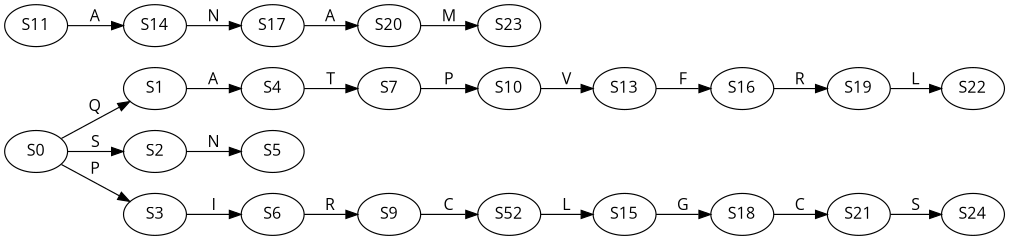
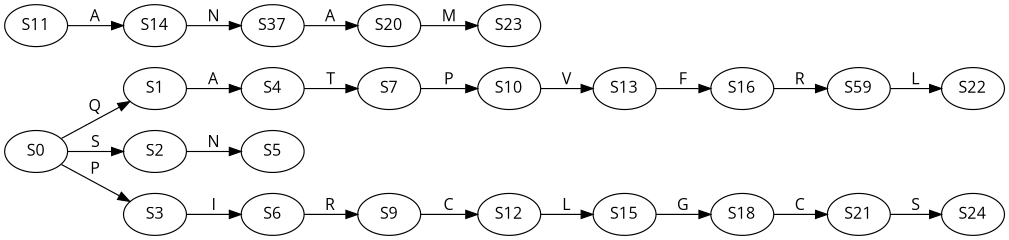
node "S17": label "S17" -> "S37"
node "S19": label "S19" -> "S59"
node "S52": label "S52" -> "S12"
